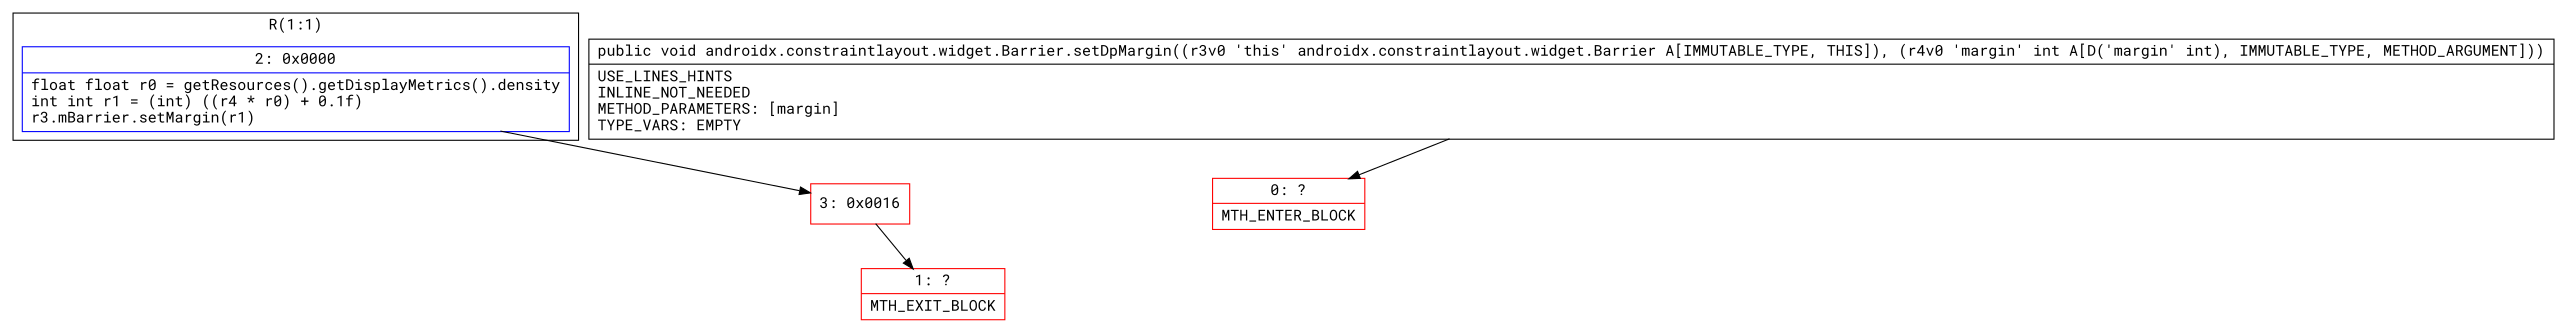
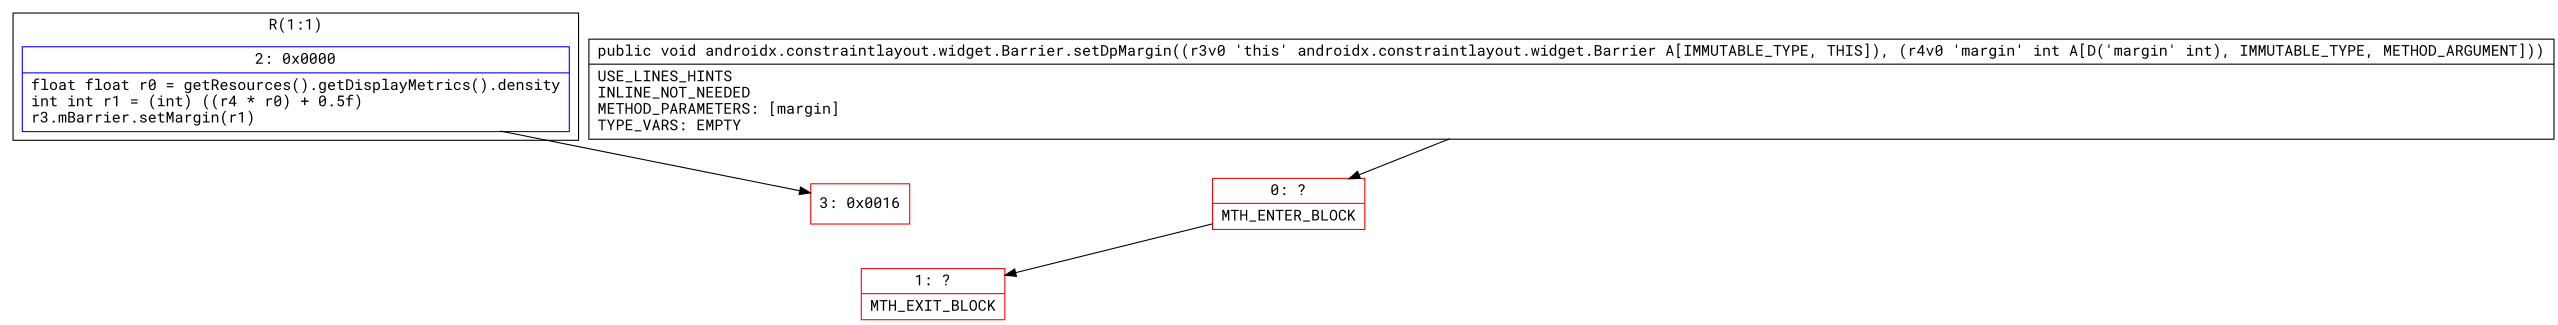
node "2: 0x0000": text "int int r1 = (int) ((r4 * r0) + 0.1f)" -> "int int r1 = (int) ((r4 * r0) + 0.5f)"
edge "3: 0x0016" -> "1: ?": now "0: ?" -> "1: ?"
